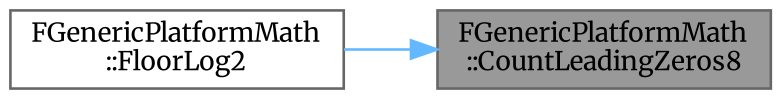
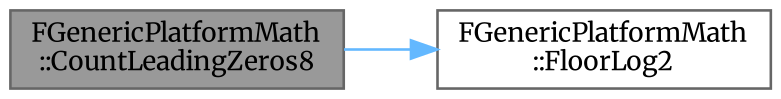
edge "FGenericPlatformMath ::FloorLog2" -> "FGenericPlatformMath ::CountLeadingZeros8": reversed
